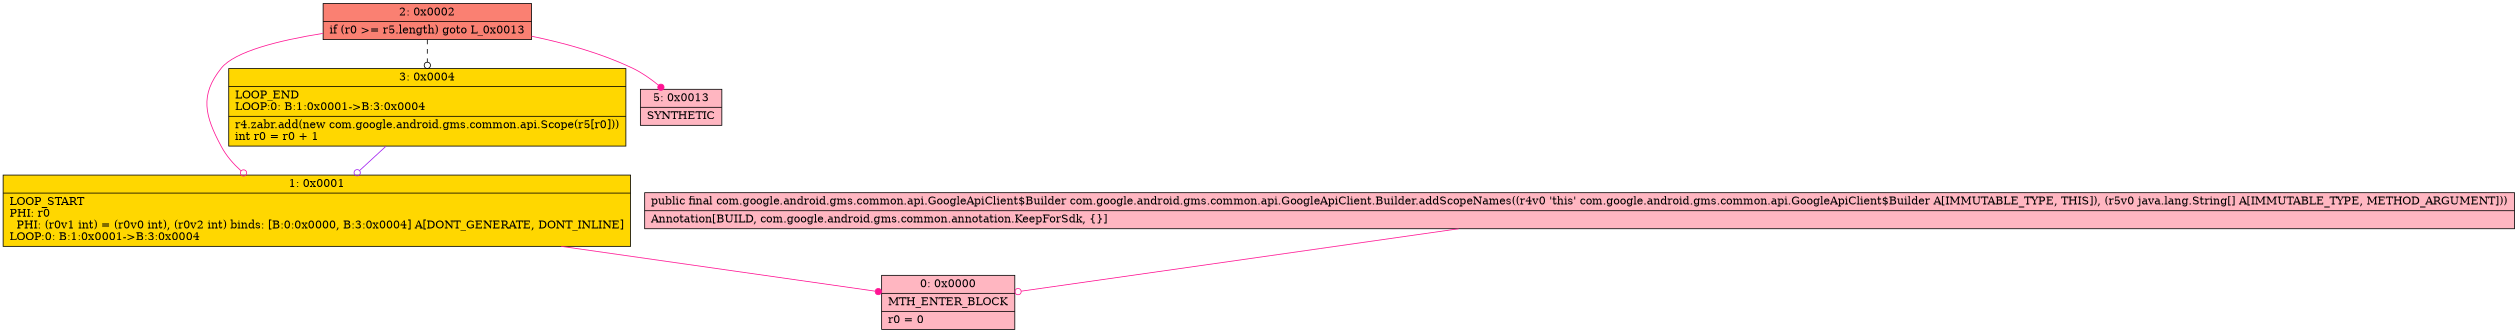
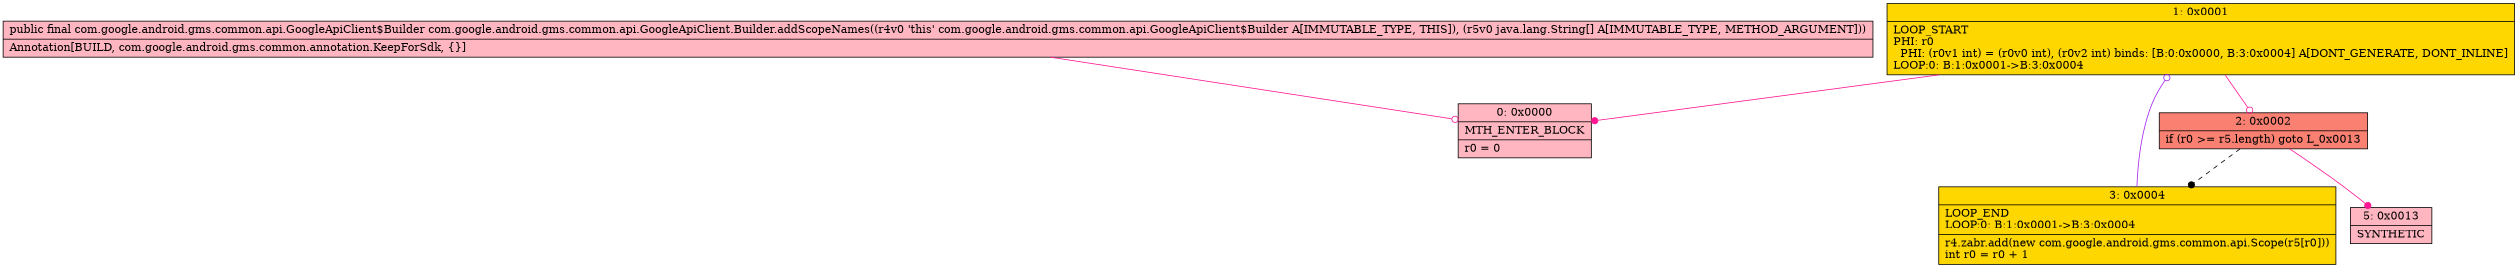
edge "2: 0x0002" -> "3: 0x0004": arrowhead odot -> dot
edge "2: 0x0002" -> "1: 0x0001": reversed
